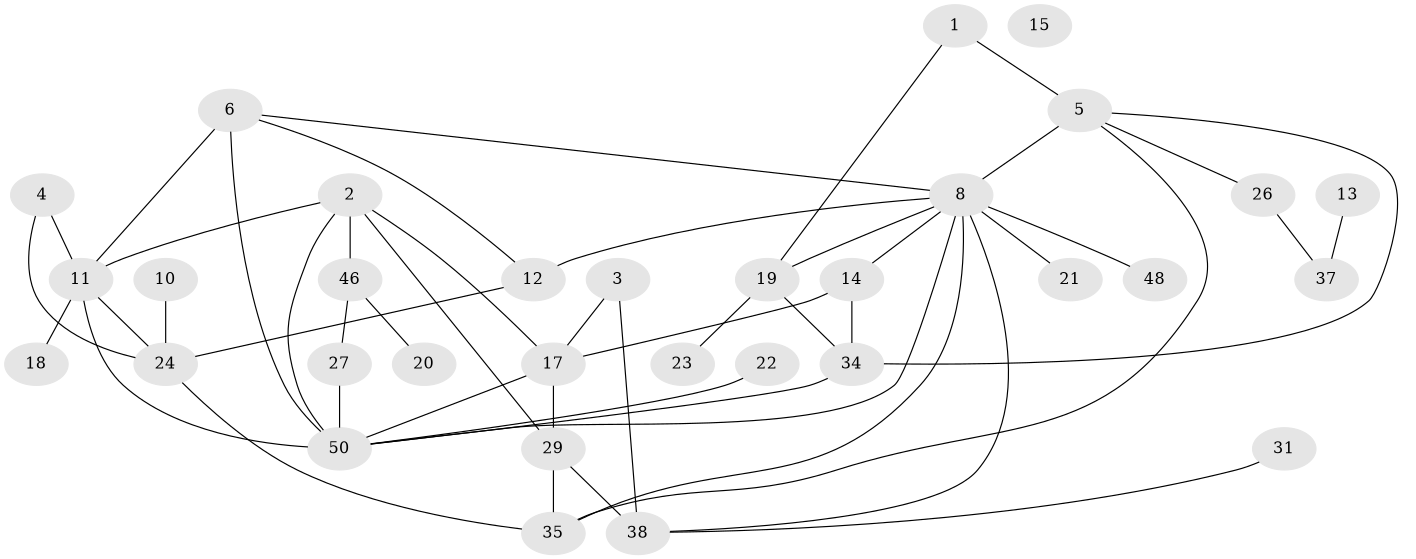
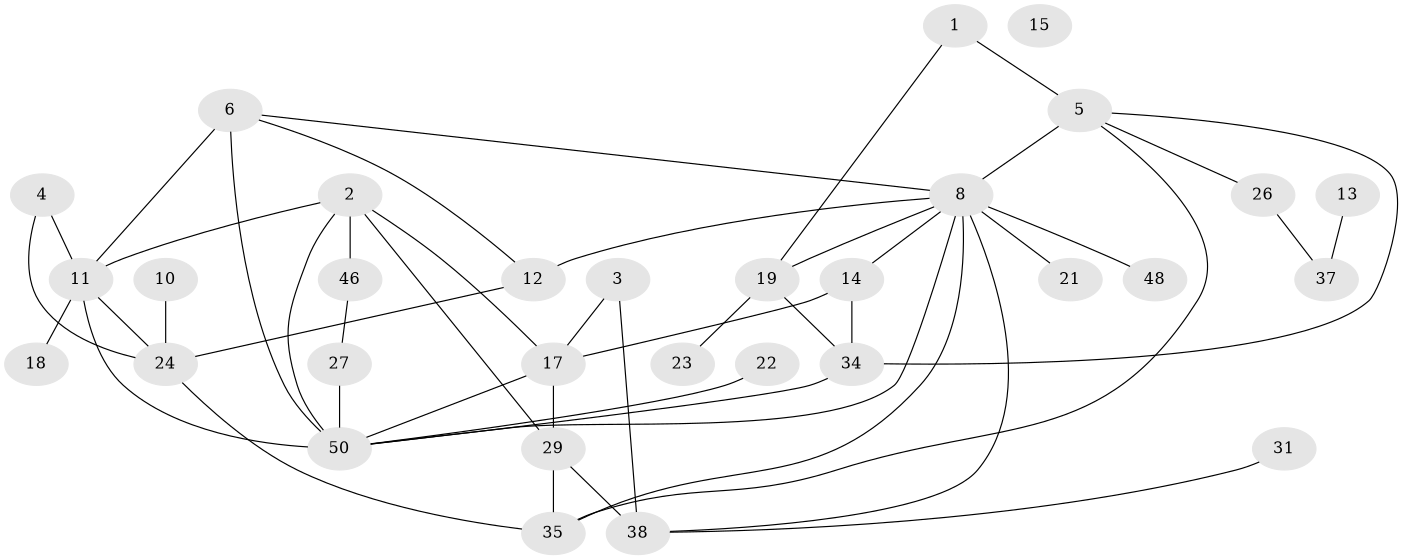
node "20": removed
